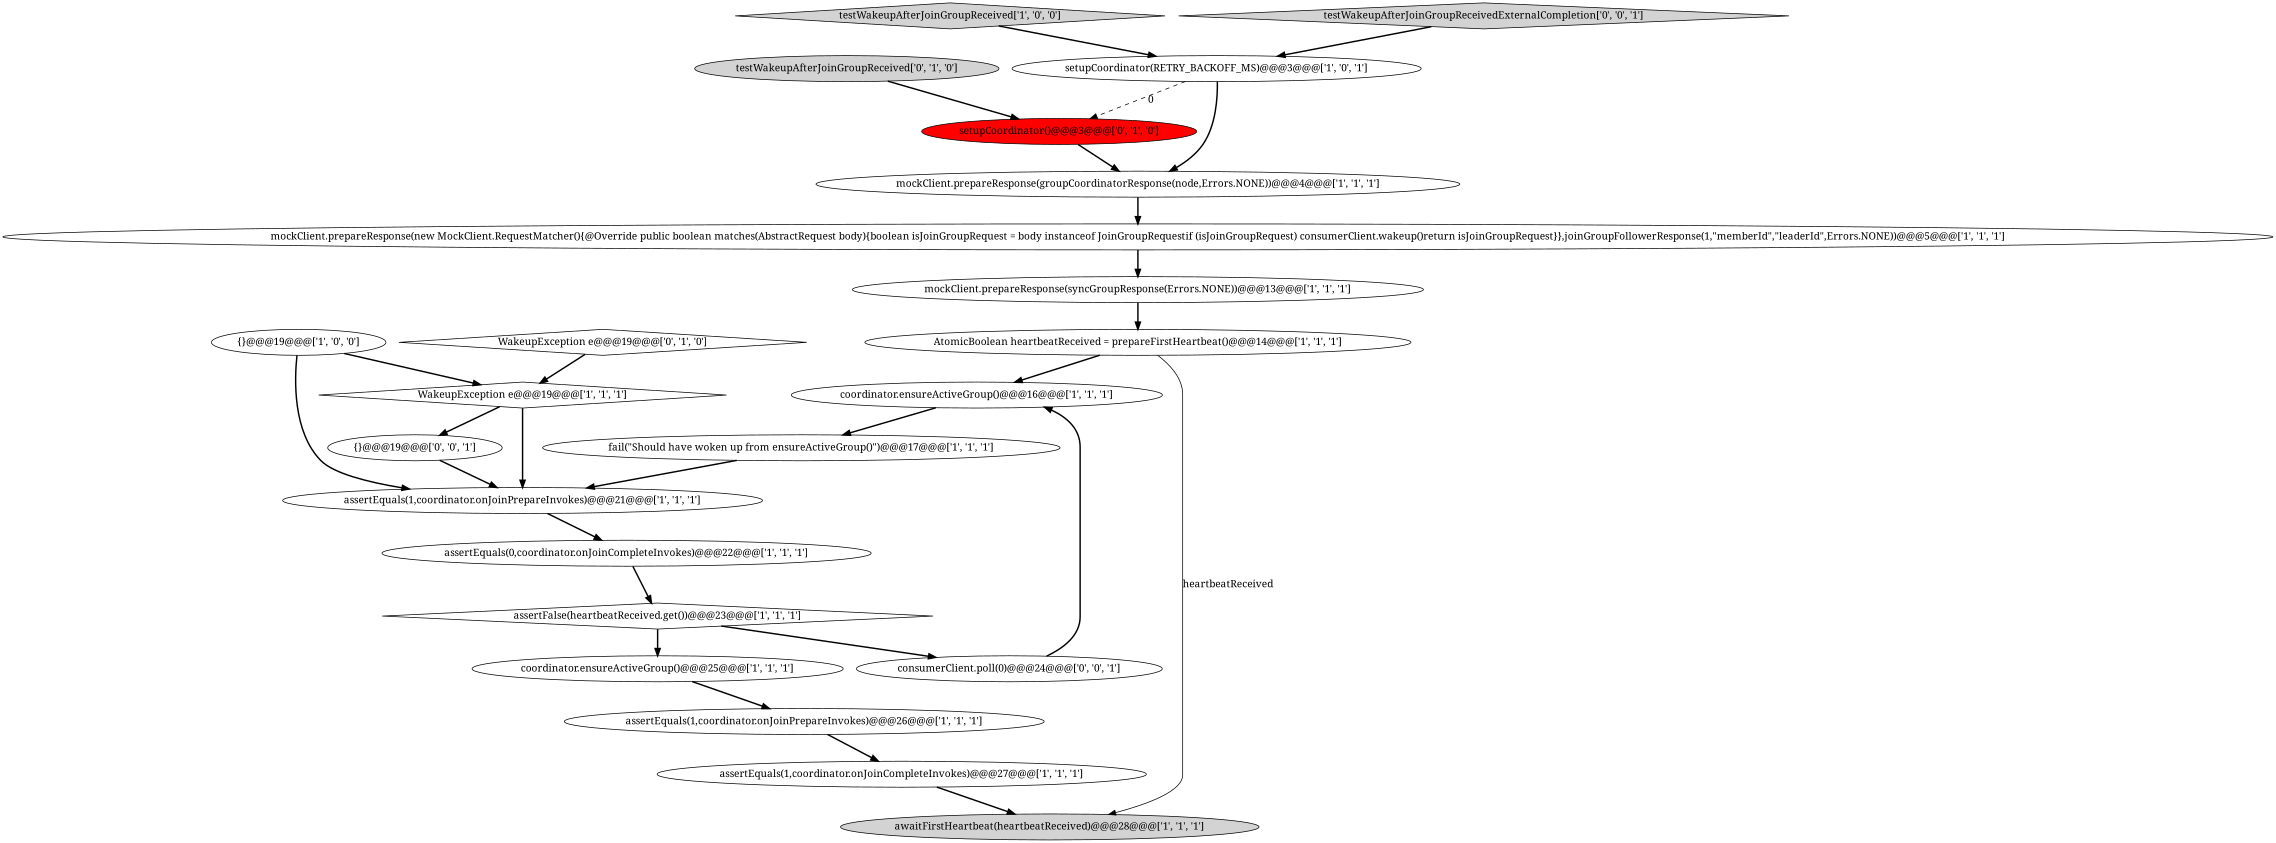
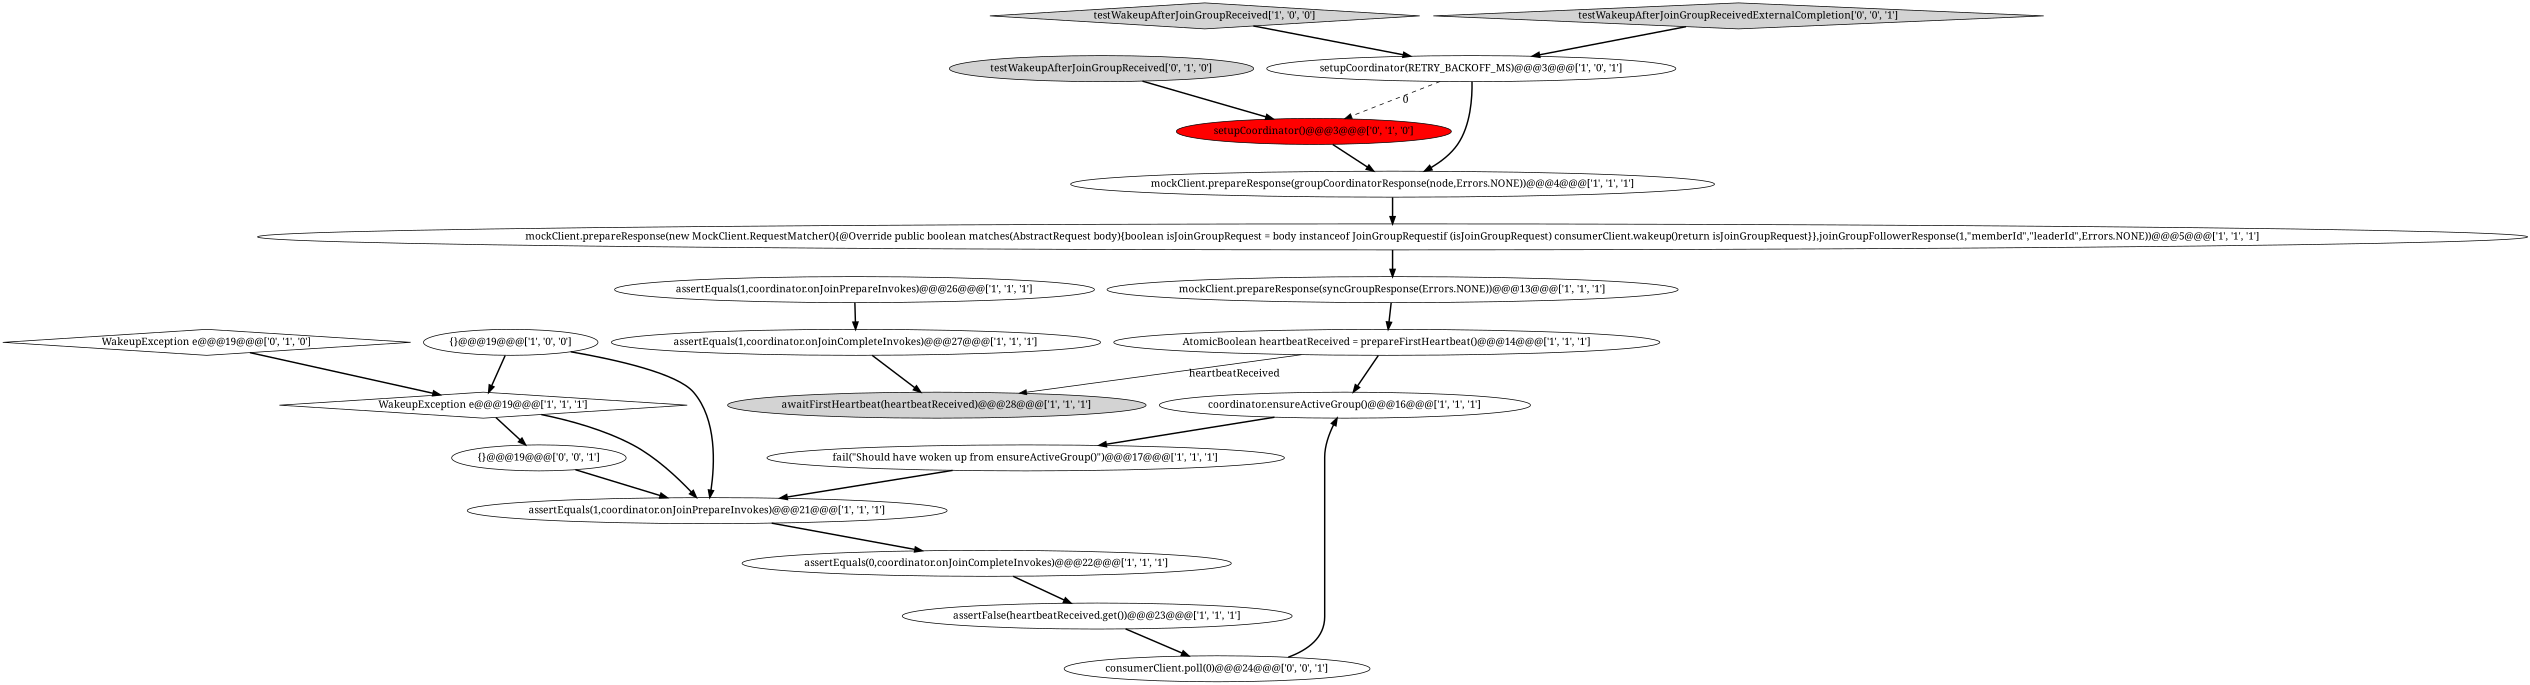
node "assertFalse(heartbeatReceived.get())@@@23@@@['1', '1', '1']": shape diamond -> ellipse
node "coordinator.ensureActiveGroup()@@@25@@@['1', '1', '1']": removed
